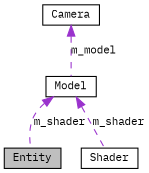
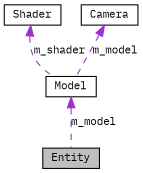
edge "Entity" -> "Model": label "m_shader" -> "m_model"
edge "Shader" -> "Model": reversed
